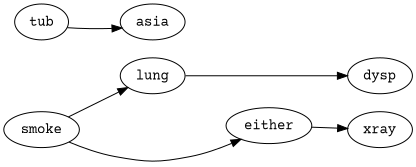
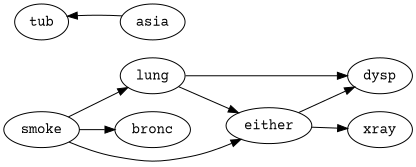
edge "tub" -> "asia": reversed
edge "lung" -> "either": added
edge "either" -> "dysp": added
node "bronc": added
